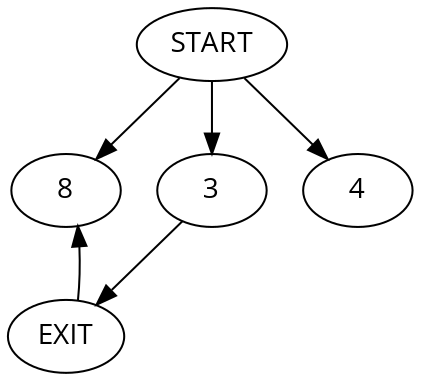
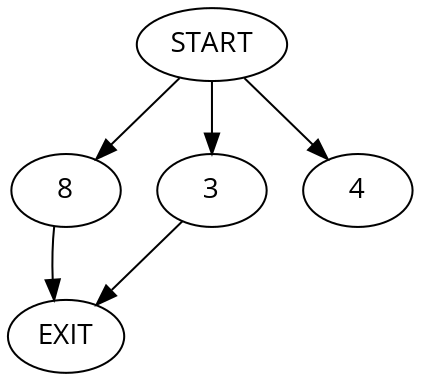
edge "EXIT" -> "8": reversed
